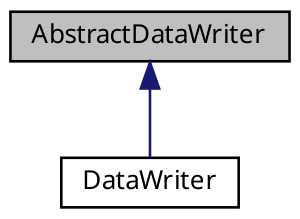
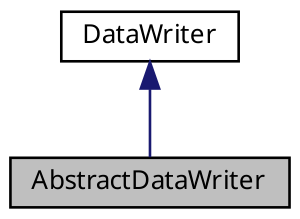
edge "DataWriter" -> "AbstractDataWriter": reversed
